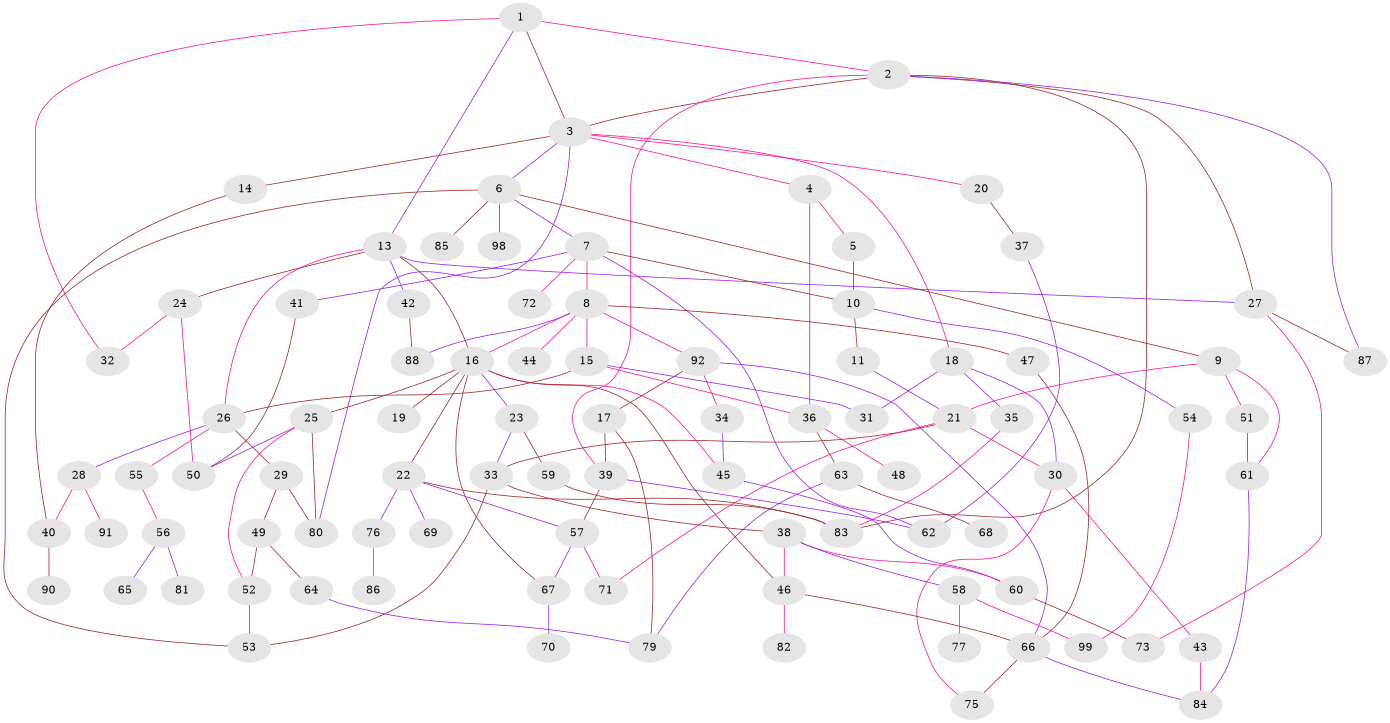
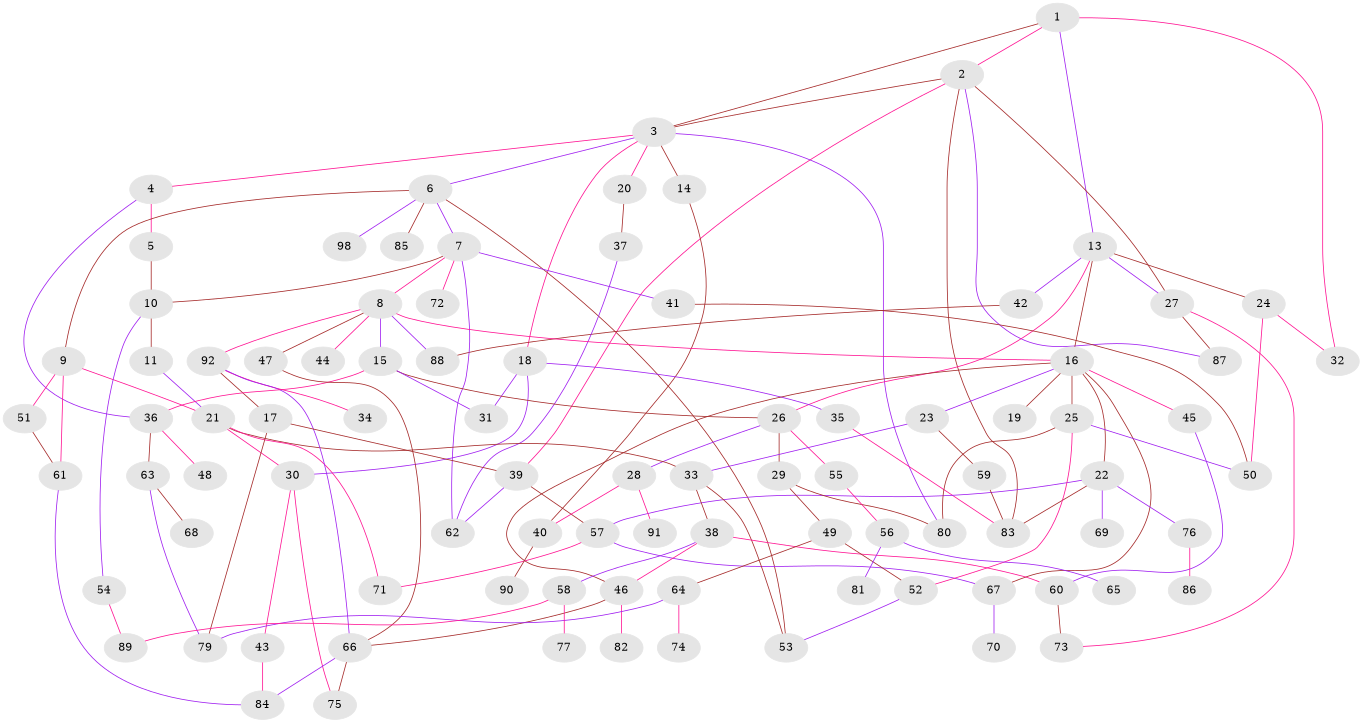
edge "34" -- "45": removed
node "74": added
node "99": label "99" -> "89"
